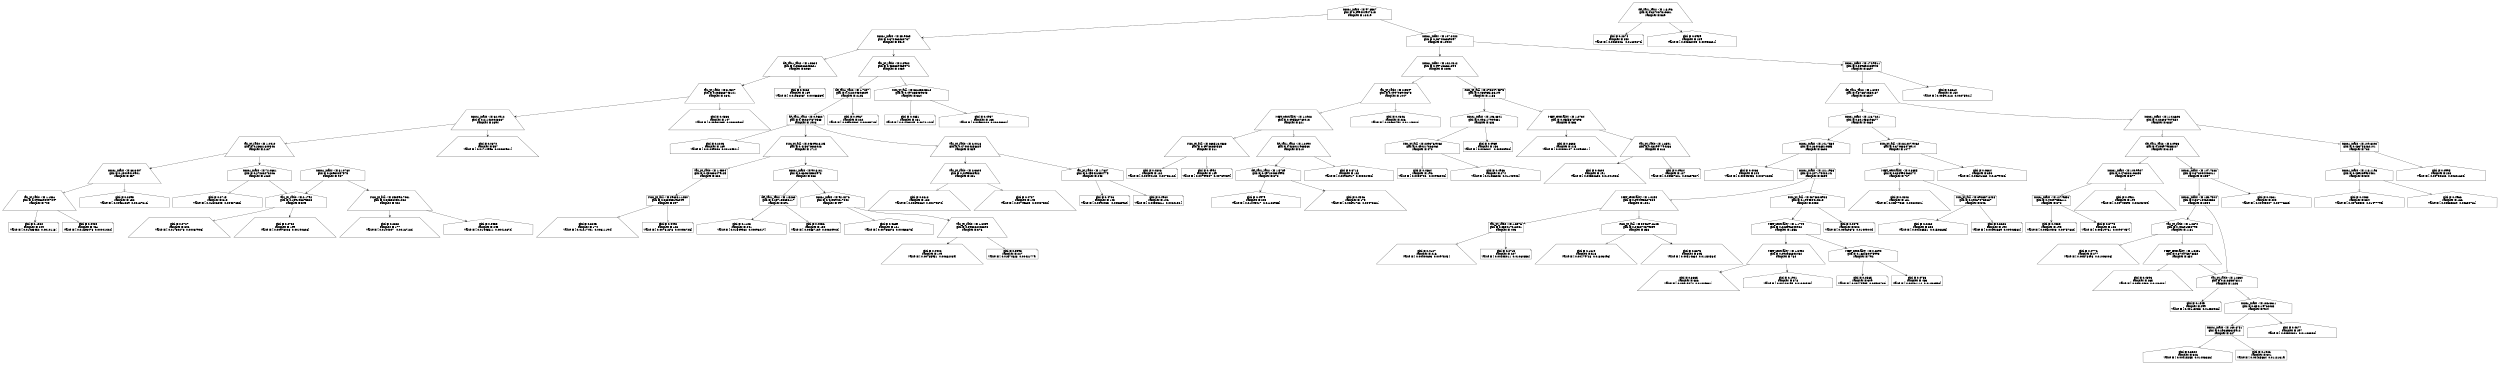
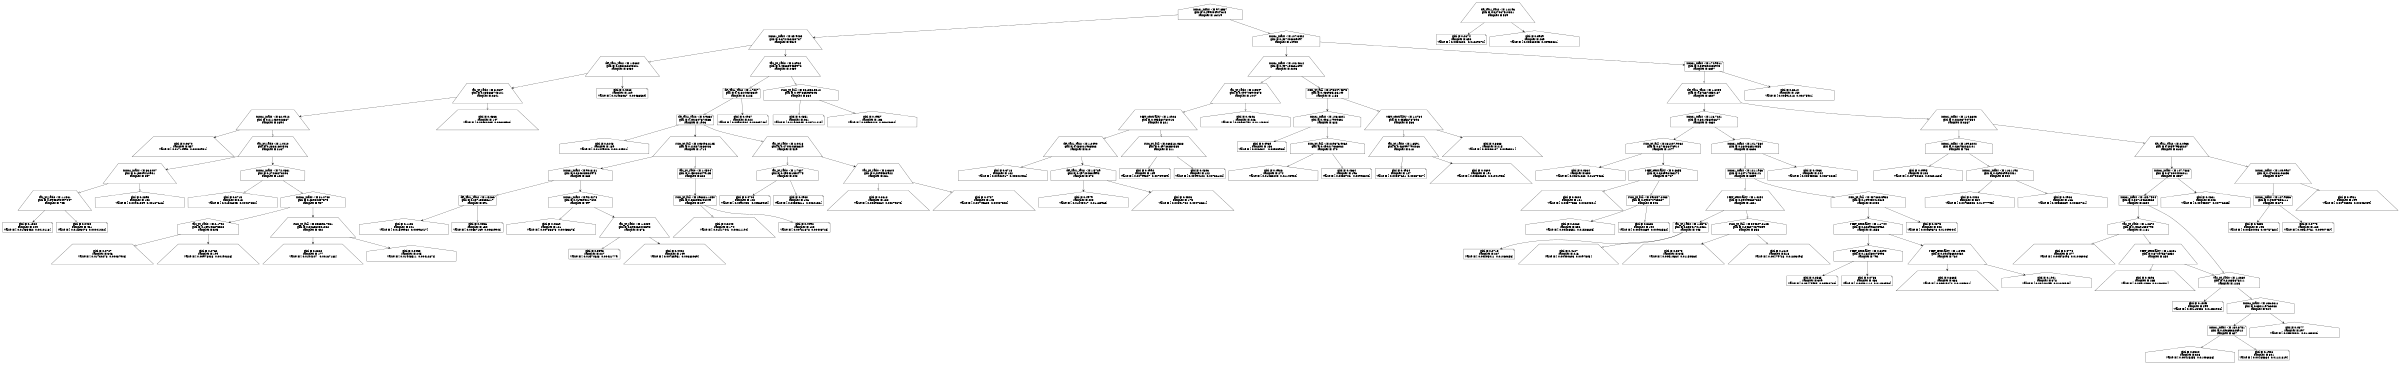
node "mmc1_mass <= 109.8202 gini = 0.483758262101 samples = 733": shape note -> house
edge "mmc1_mass <= 72.4631 gini = 0.27283273206 samples = 1280" -> "tau_pt_ratio <= 2.1792 gini = 0.159193875526 samples = 545": now "mmc1_mass <= 72.4631 gini = 0.27283273206 samples = 1280" -> "mmc1_mass <= 81.0760 gini = 0.23930257575 samples = 967"
